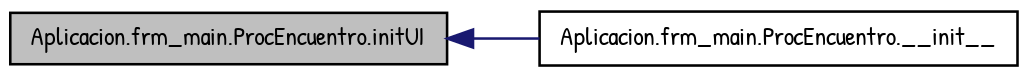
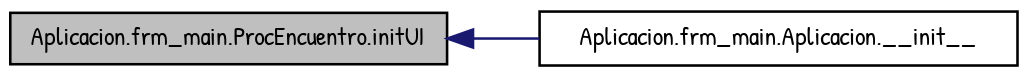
node "Aplicacion.frm_main.ProcEncuentro.__init__": label "Aplicacion.frm_main.ProcEncuentro.__init__" -> "Aplicacion.frm_main.Aplicacion.__init__"
